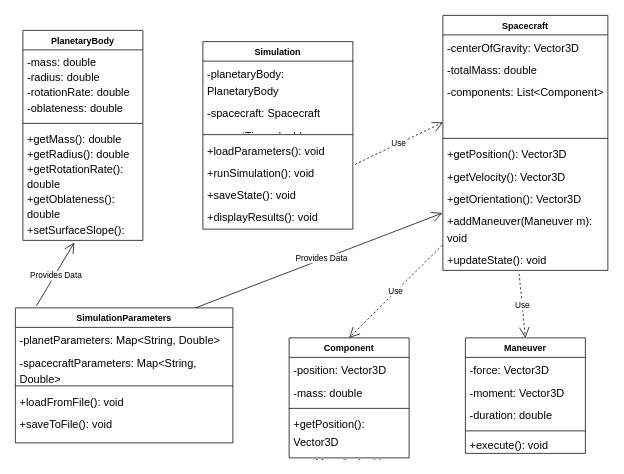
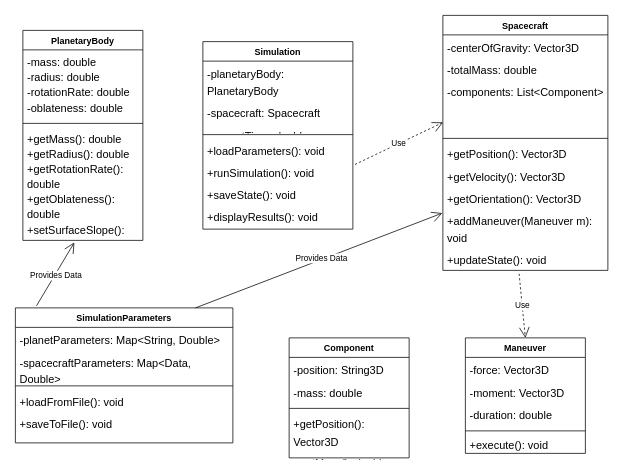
edge "+getPosition(): Vector3D +getVelocity(): Vector3D +getOrientation(): Vector3D +addManeuver(Maneuver m): void +updateState(): void" -> "Component": removed, label "Use"
node "-planetParameters: Map<String, Double> -spacecraftParameters: Map<String, Double>": label "-planetParameters: Map<String, Double> -spacecraftParameters: Map<String, Double>" -> "-planetParameters: Map<String, Double> -spacecraftParameters: Map<Data, Double>"
node "-position: Vector3D -mass: double": label "-position: Vector3D -mass: double" -> "-position: String3D -mass: double"
